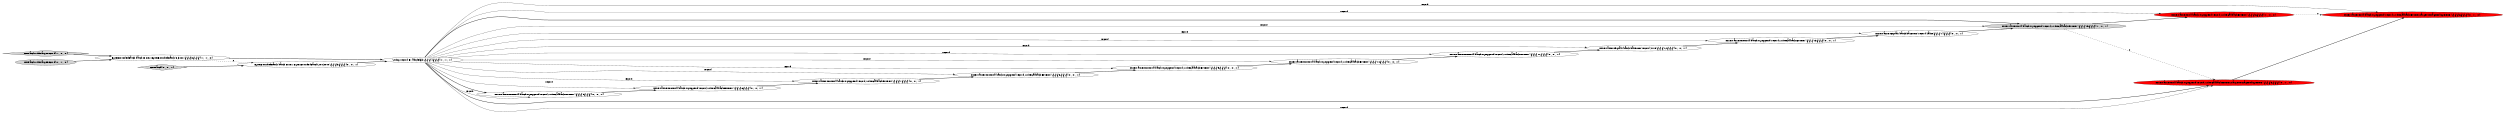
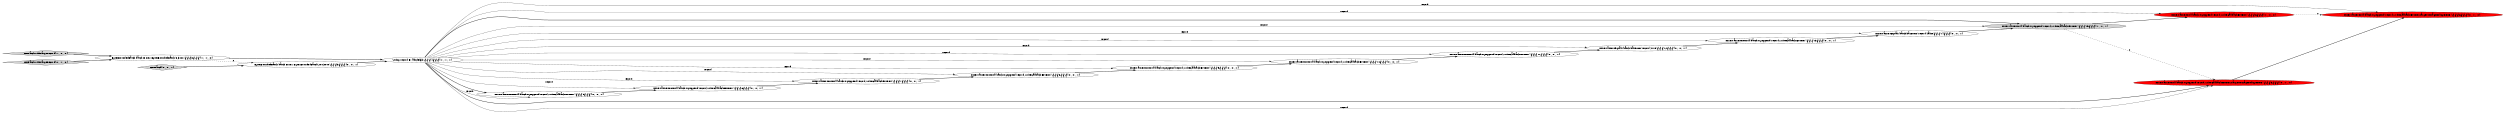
node "testBatchWithLargeRecord['0', '1', '0']": shape ellipse -> diamond
